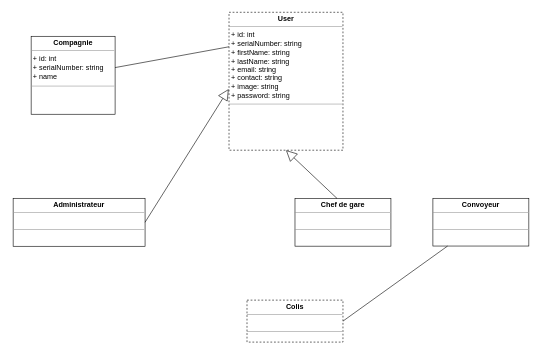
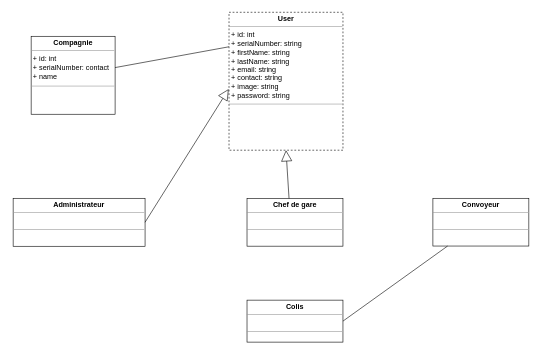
node "Compagnie + id: int + serialNumber: string + name": label "Compagnie + id: int + serialNumber: string + name" -> "Compagnie + id: int + serialNumber: contact + name"
node "Chef de gare": moved (343, 222) -> (295, 222)
node "Colis": style dashed -> solid
